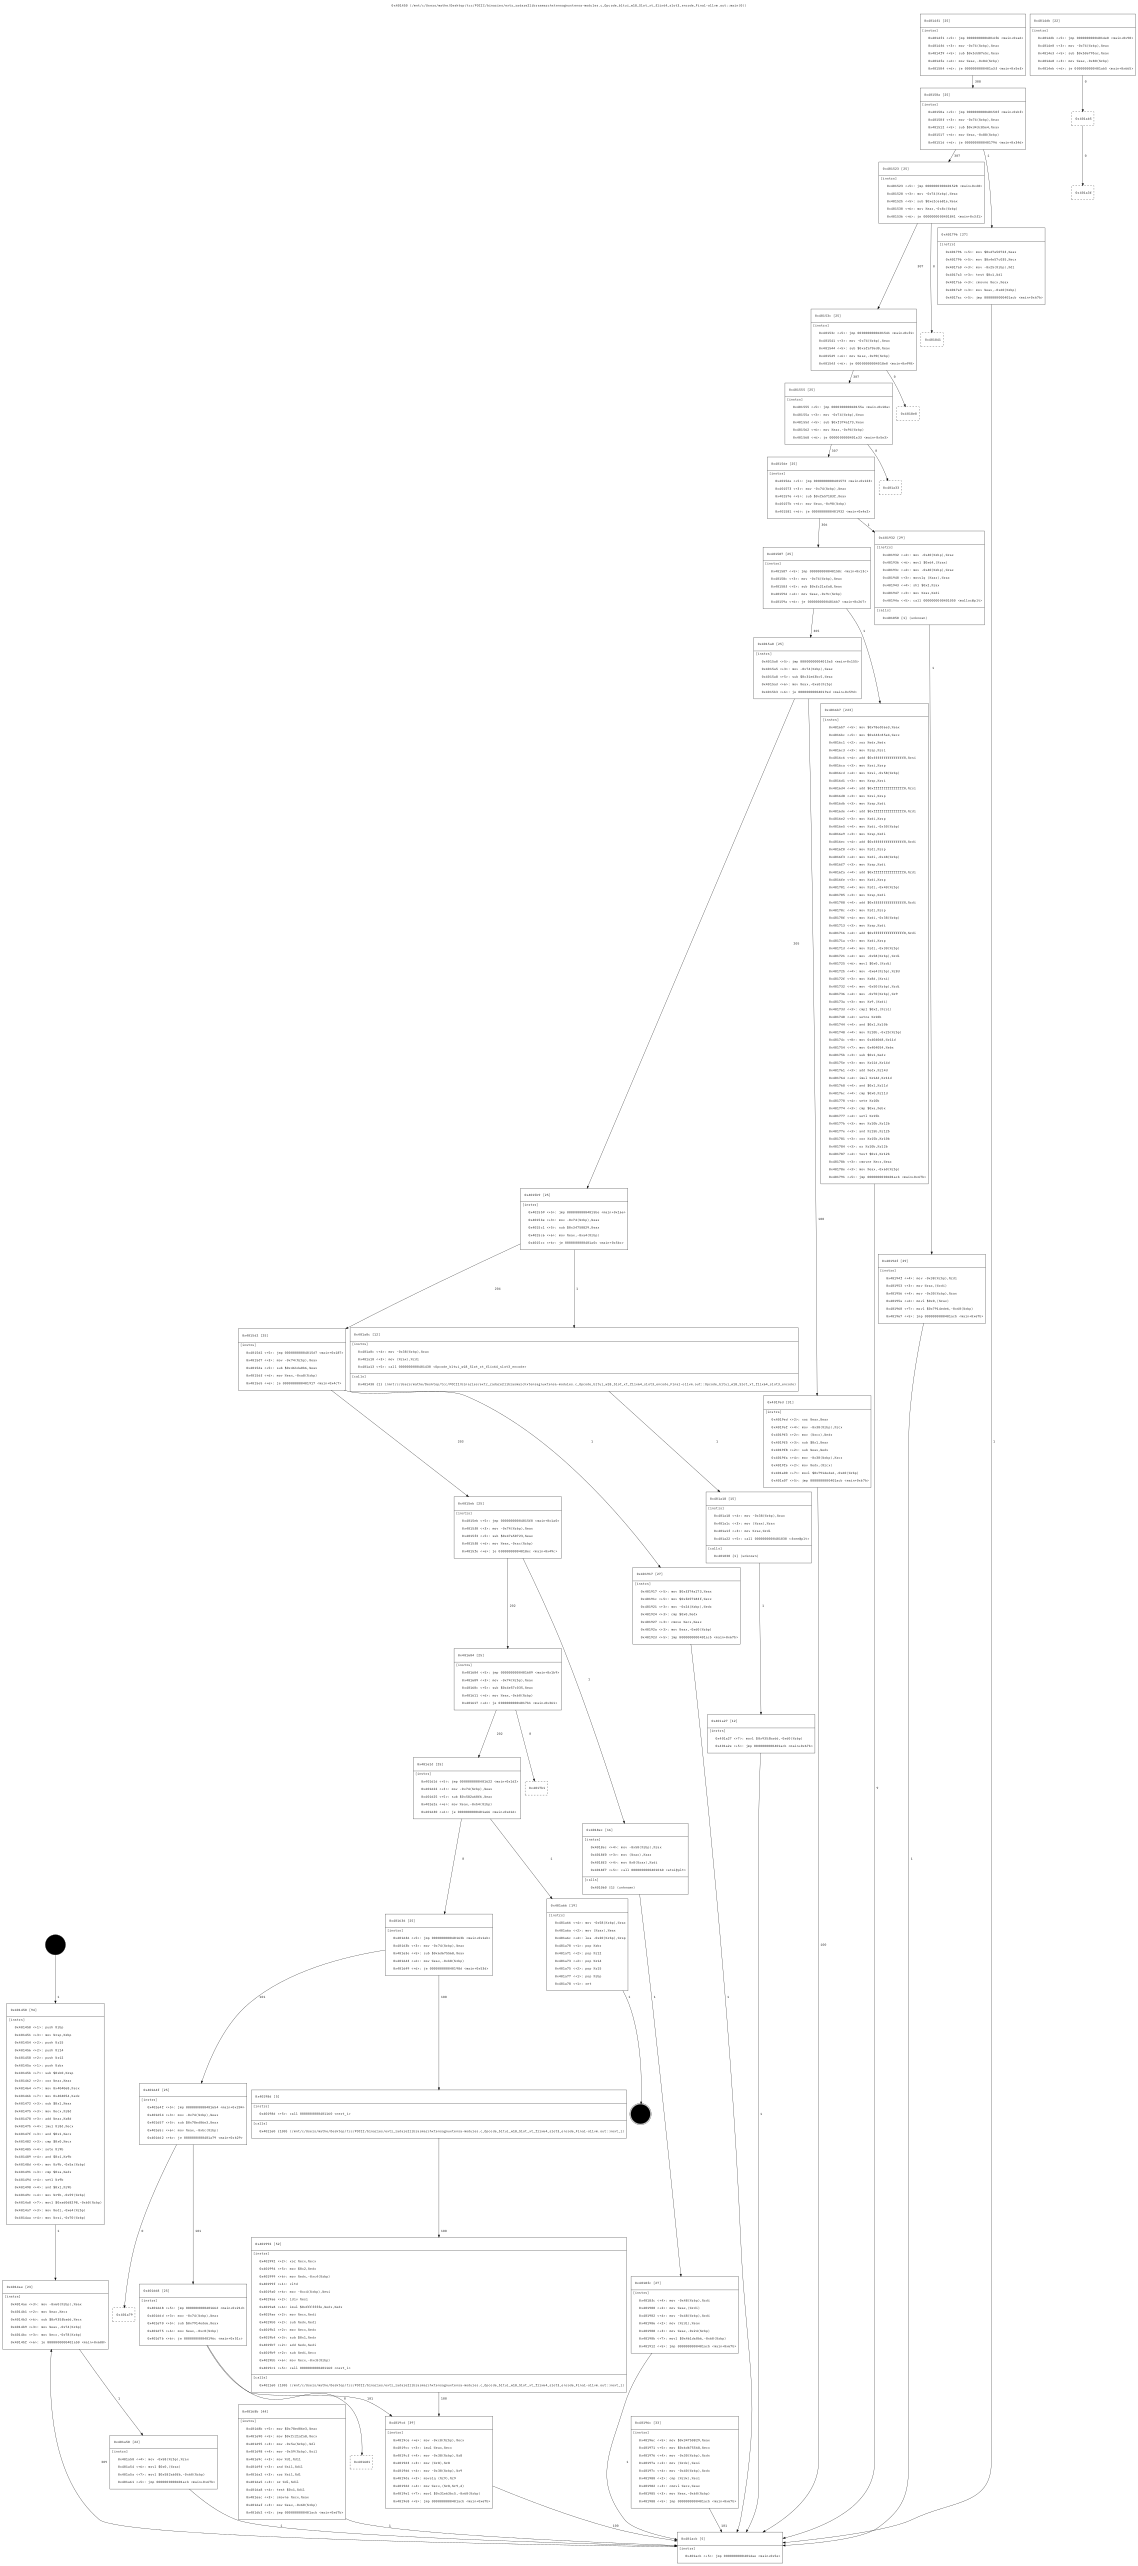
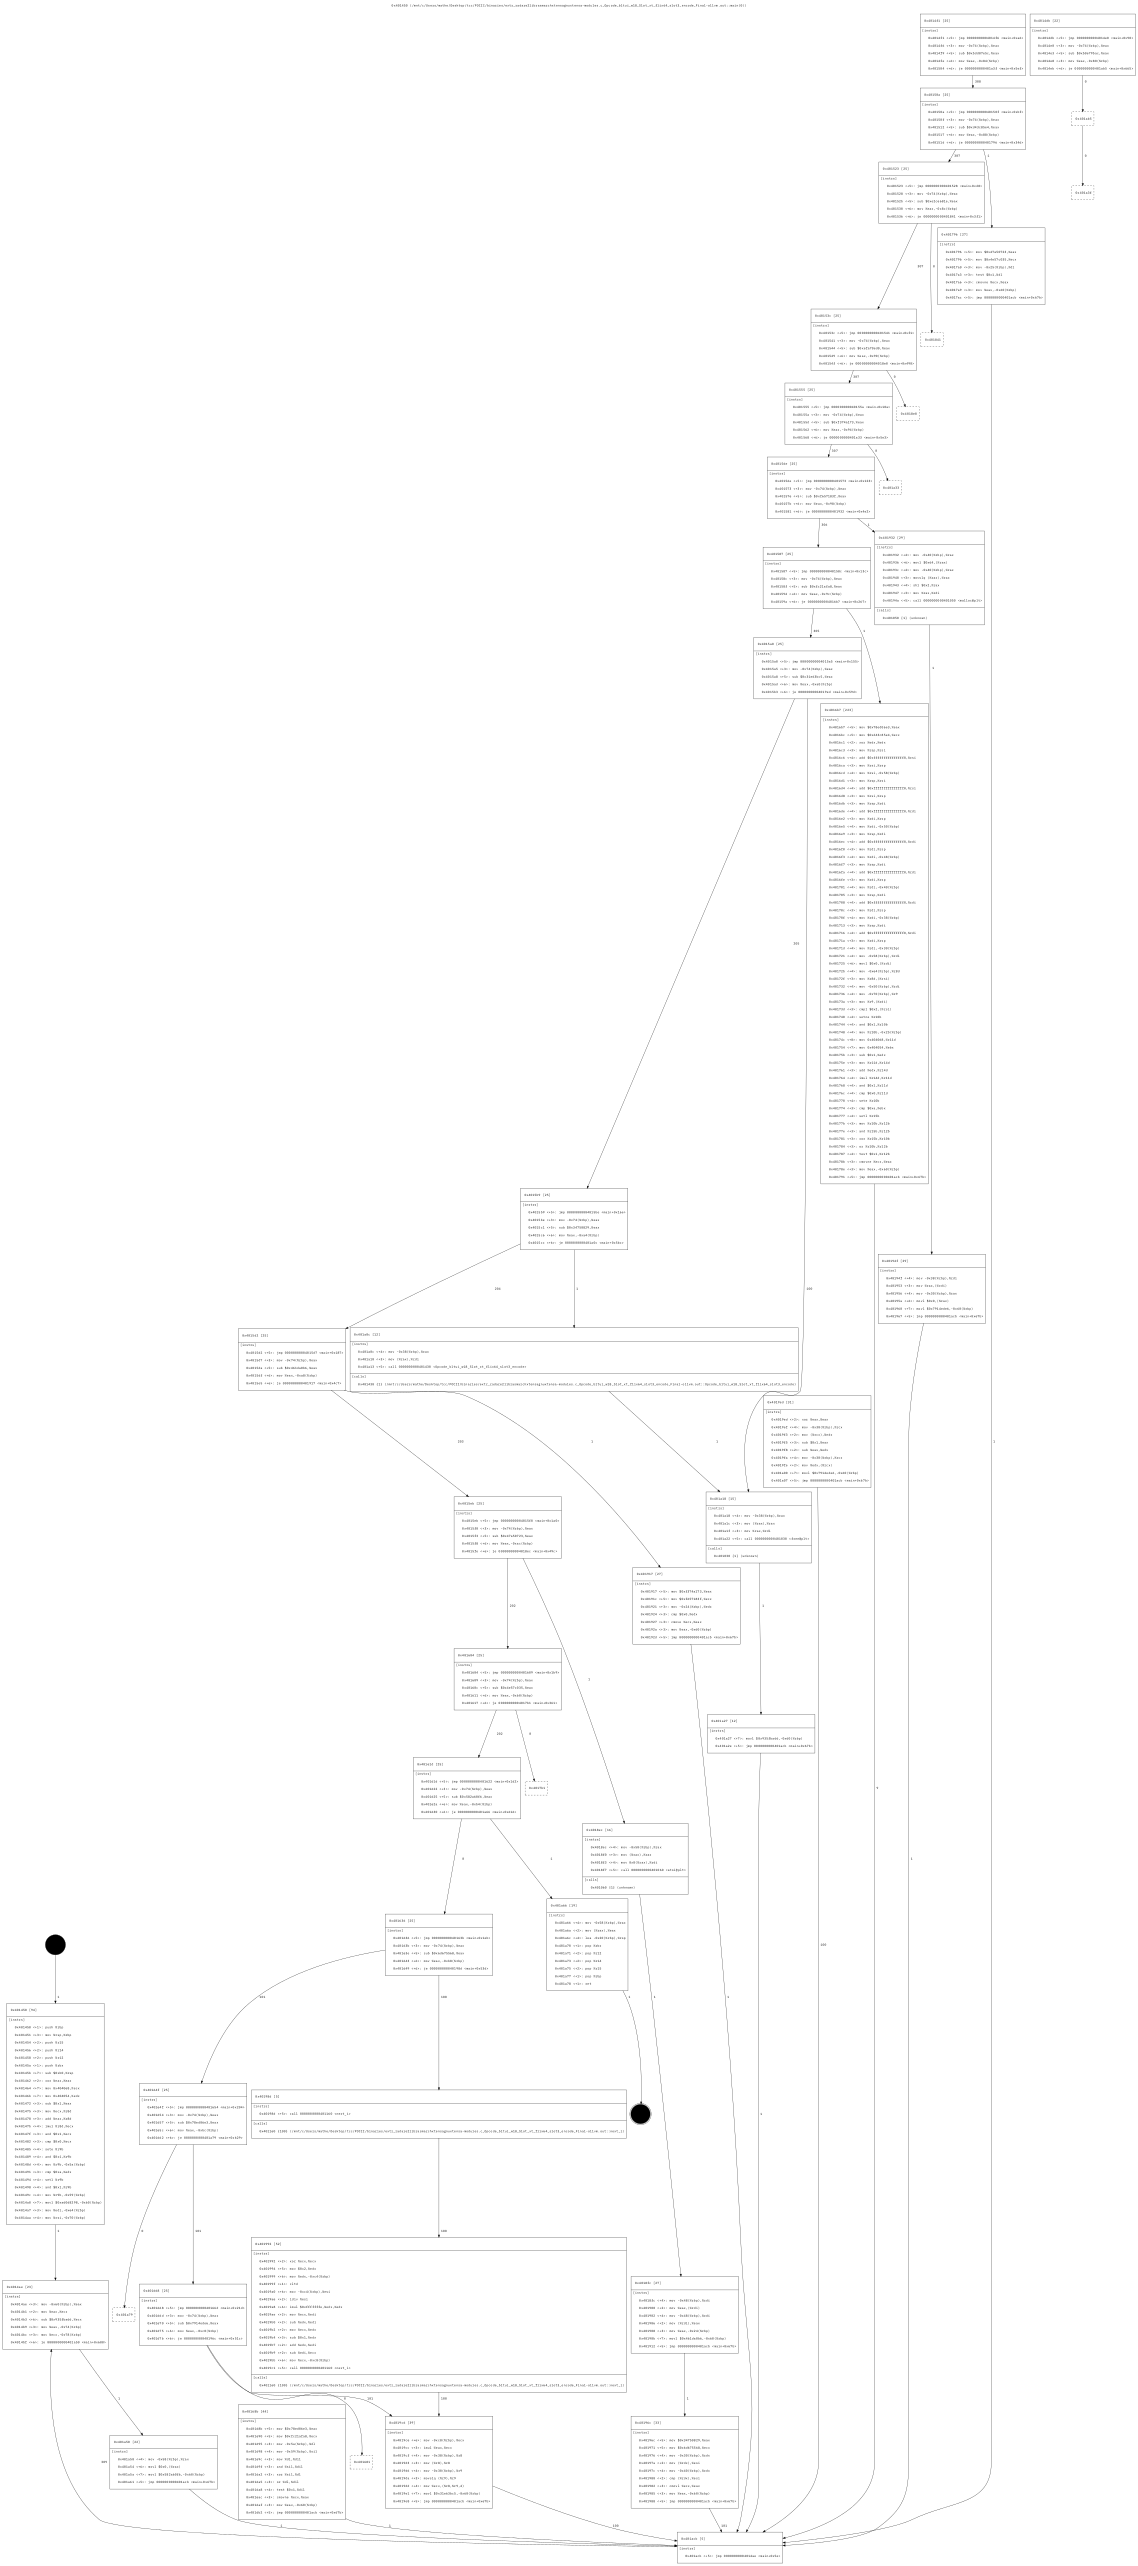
edge "0x4015a0 [25]" -> "0x4019ed [31]": now "0x4015a0 [25]" -> "0x401a18 [15]"
edge "0x4018fc [27]" -> "0x401acb [5]": now "0x4018fc [27]" -> "0x40196c [33]"
